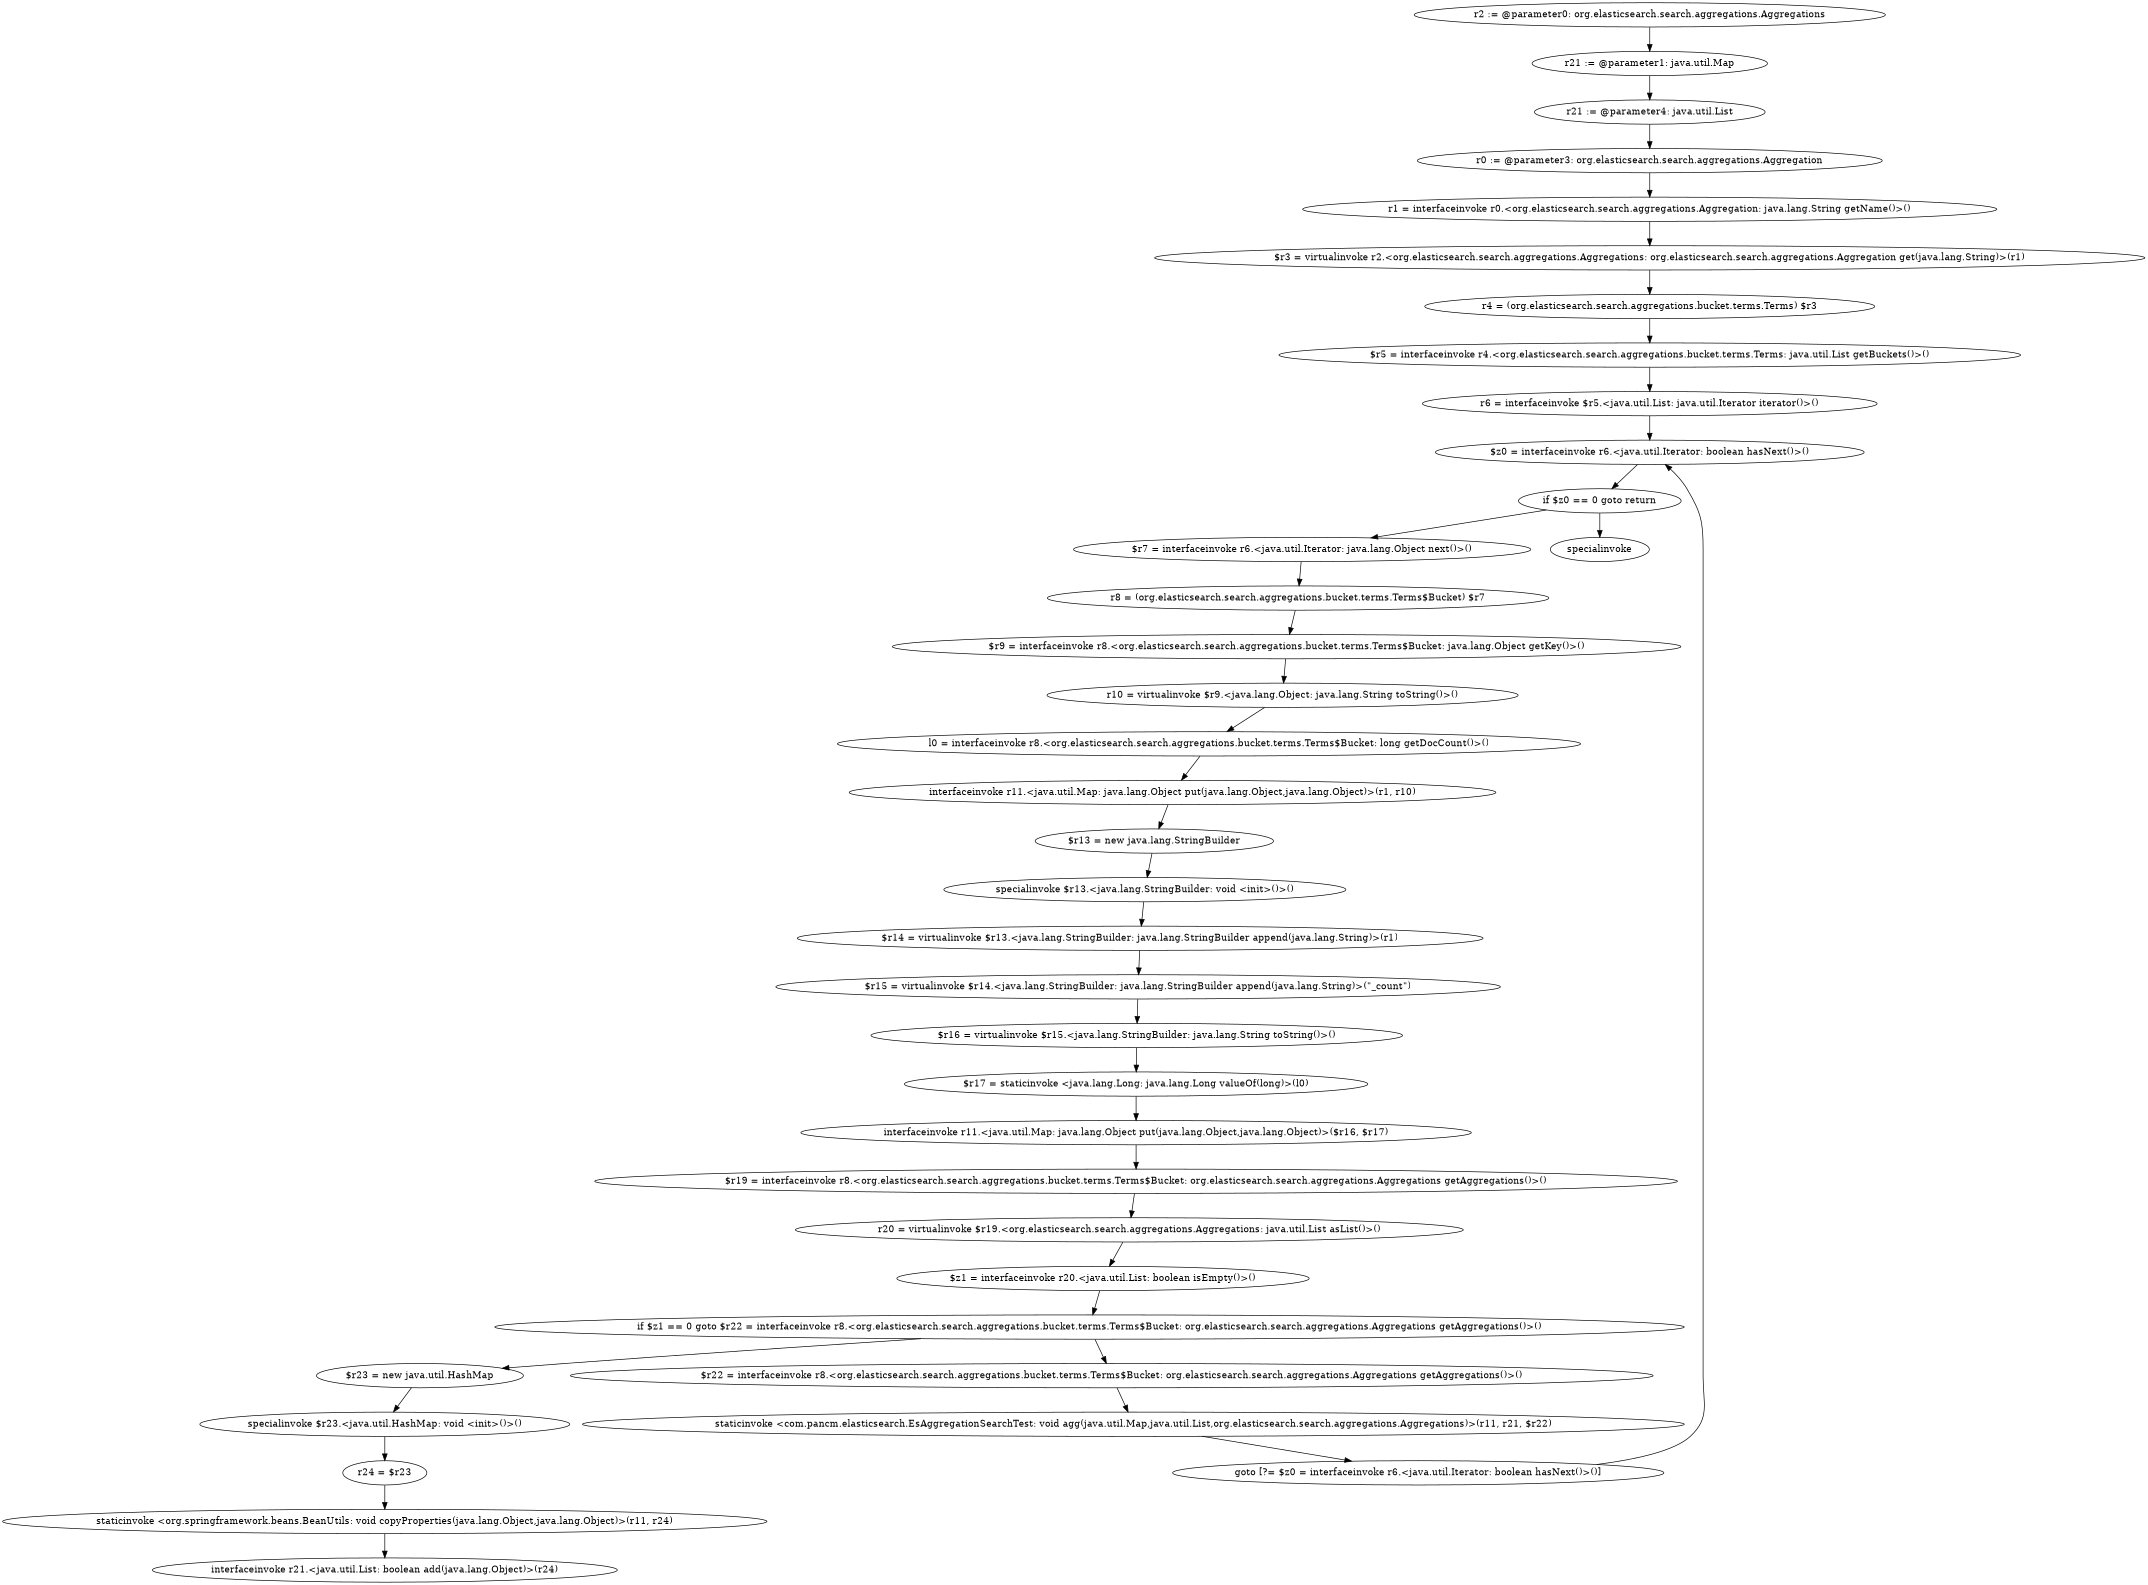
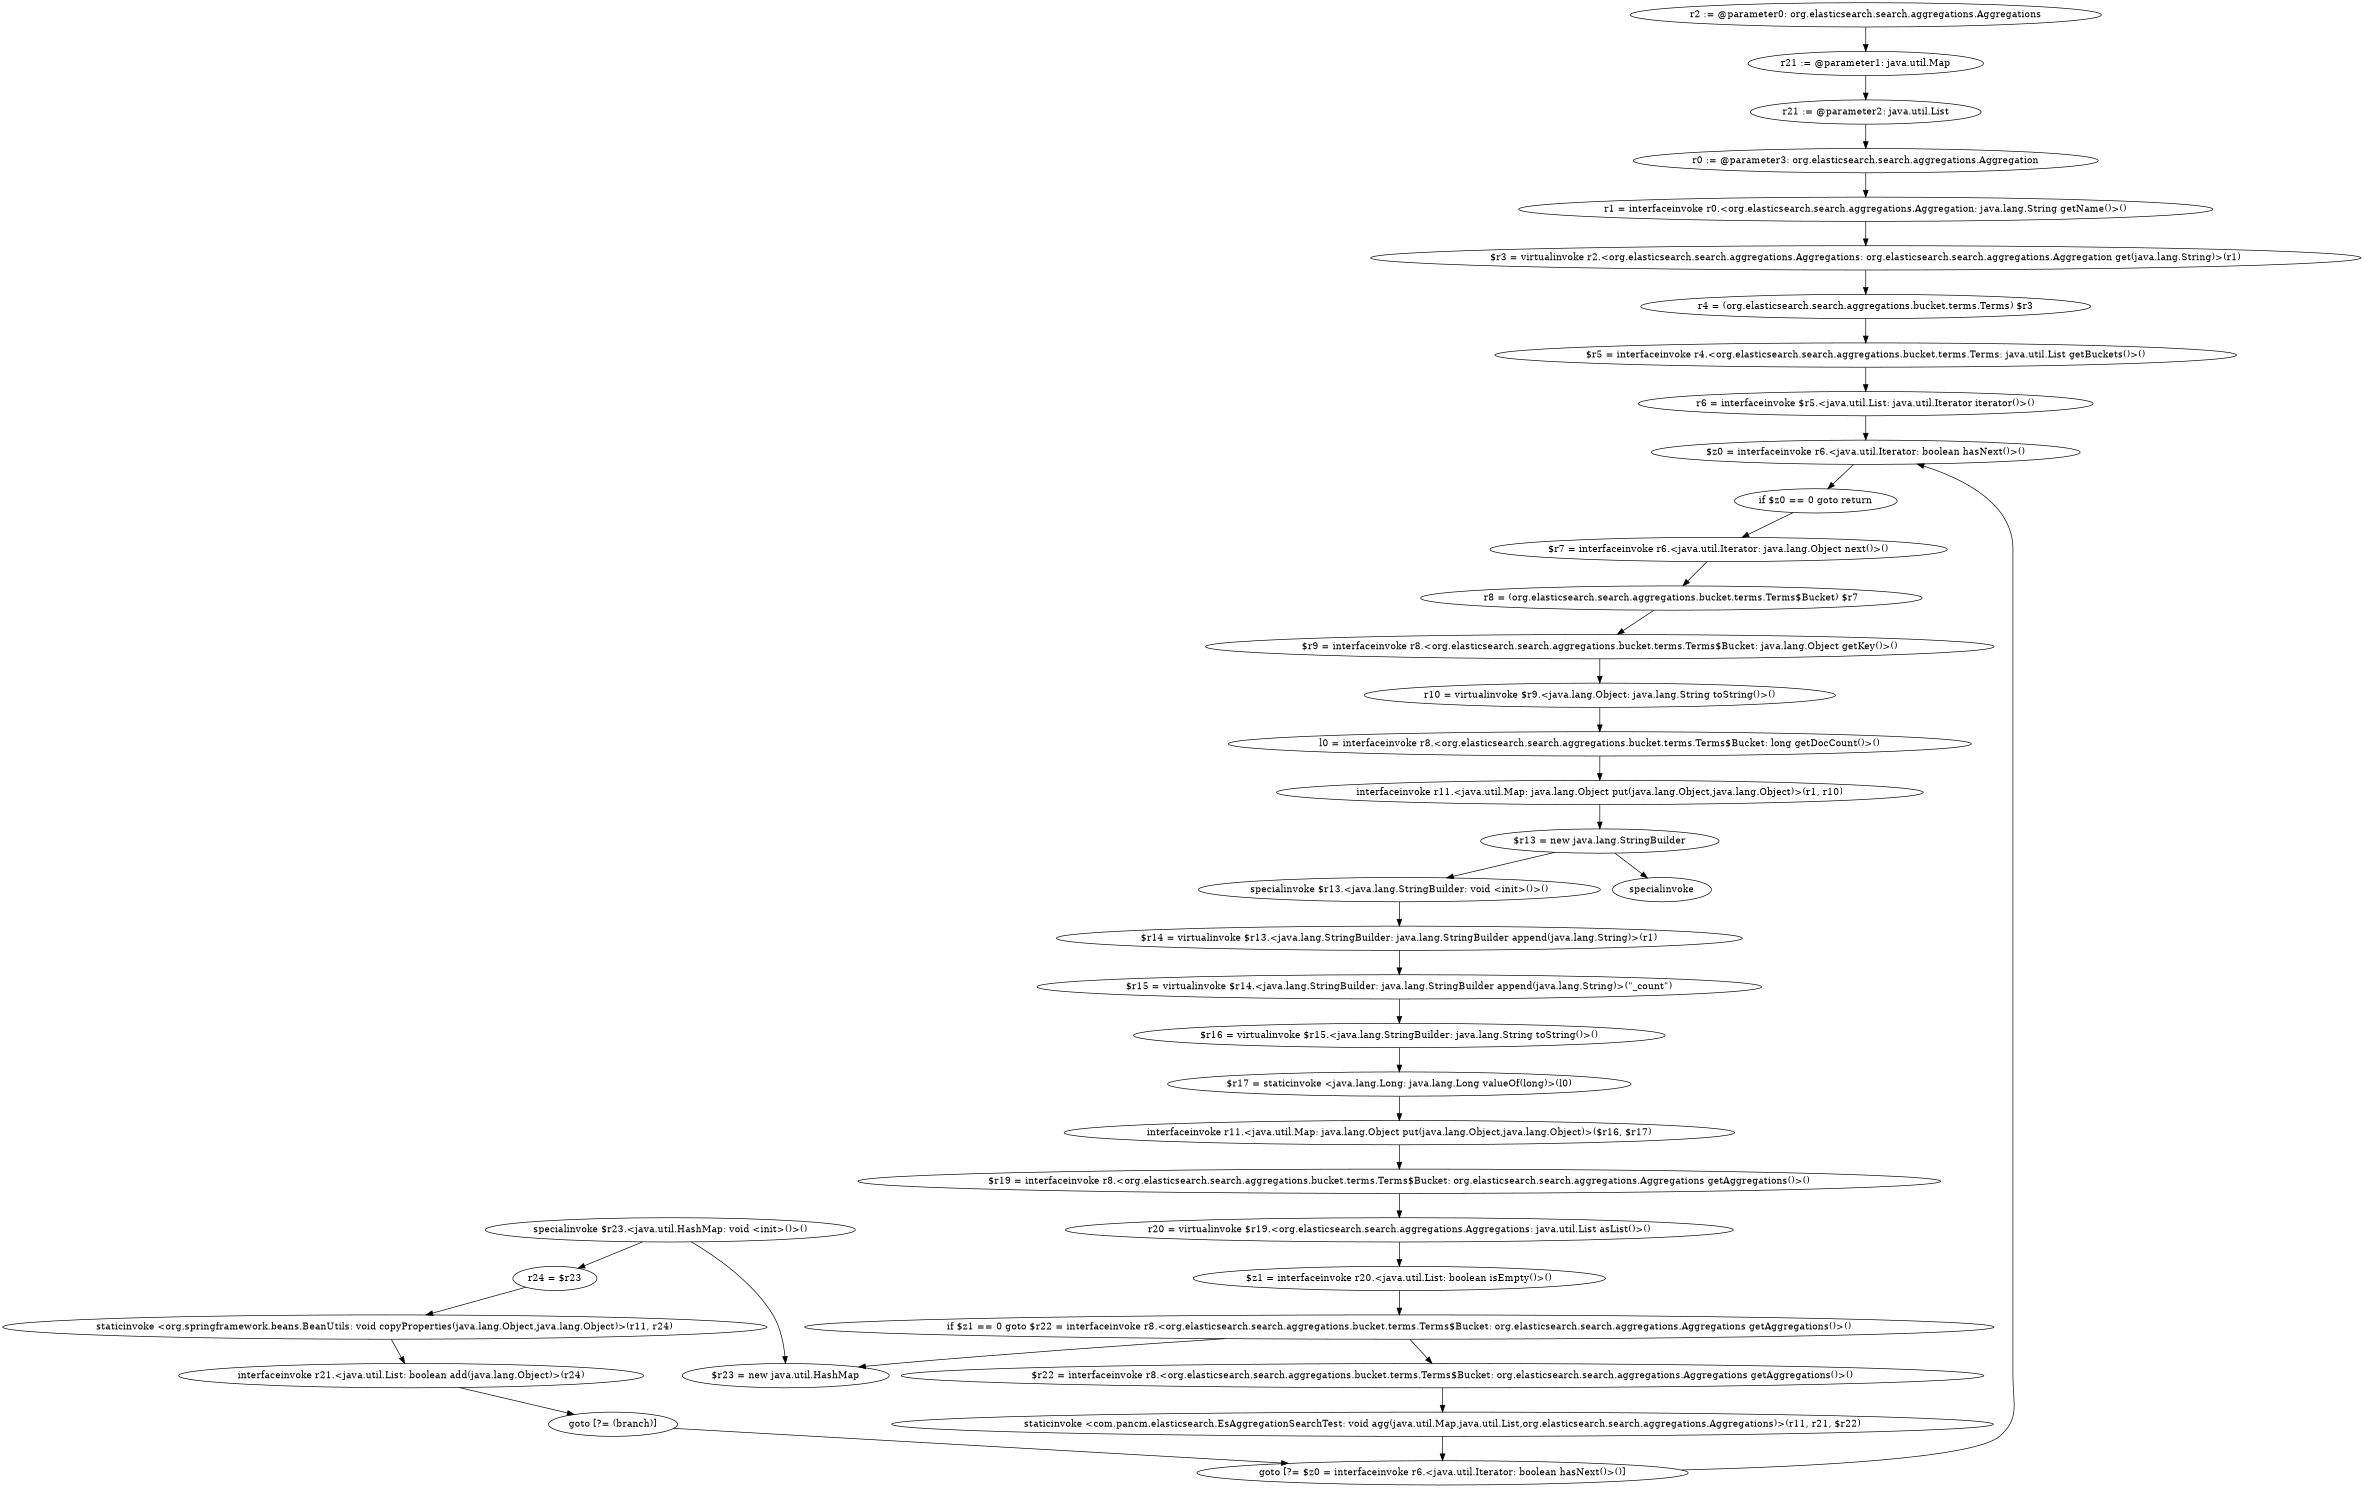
node "r21 := @parameter4: java.util.List": label "r21 := @parameter4: java.util.List" -> "r21 := @parameter2: java.util.List"
edge "if $z0 == 0 goto return" -> "specialinvoke": now "$r13 = new java.lang.StringBuilder" -> "specialinvoke"
edge "$r23 = new java.util.HashMap" -> "specialinvoke $r23.<java.util.HashMap: void <init>()>()": reversed
node "goto [?= (branch)]": added
